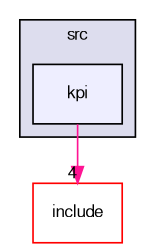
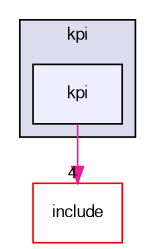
cluster "src": label "src" -> "kpi"
